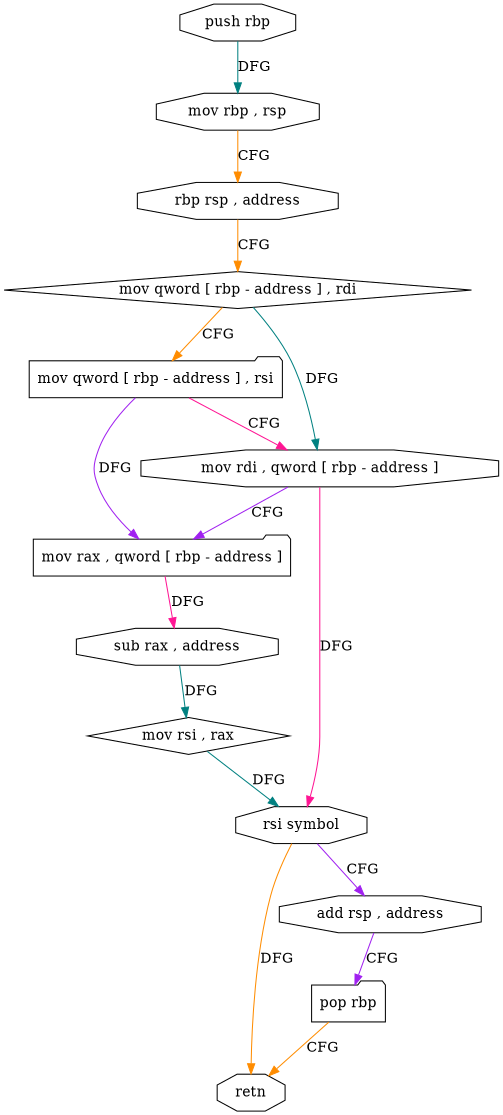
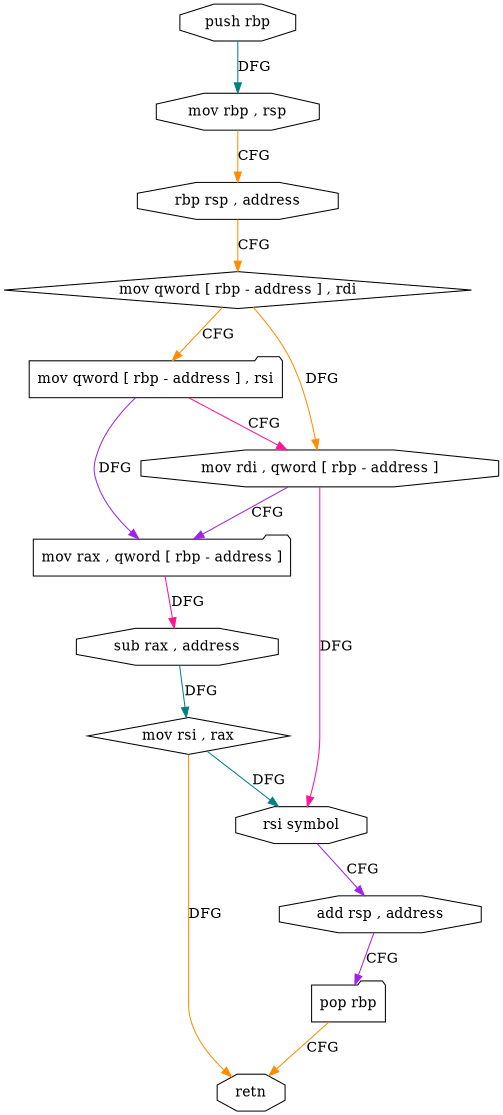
edge "mov qword [ rbp - address ] , rdi" -> "mov rdi , qword [ rbp - address ]": color teal -> darkorange
edge "rsi symbol" -> "retn": now "mov rsi , rax" -> "retn"
